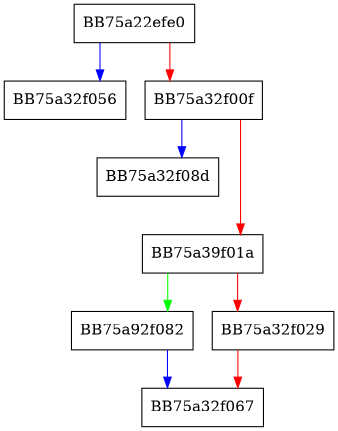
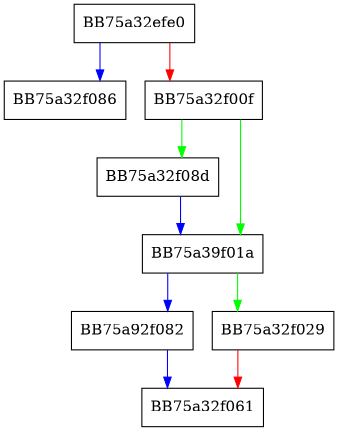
node "BB75a22efe0": label "BB75a22efe0" -> "BB75a32efe0"
node "BB75a32f056": label "BB75a32f056" -> "BB75a32f086"
edge "BB75a32f00f" -> "BB75a32f08d": color blue -> green
edge "BB75a32f00f" -> "BB75a39f01a": color red -> green
edge "BB75a32f08d" -> "BB75a39f01a": added
edge "BB75a39f01a" -> "BB75a92f082": color green -> blue
edge "BB75a39f01a" -> "BB75a32f029": color red -> green
node "BB75a32f067": label "BB75a32f067" -> "BB75a32f061"
